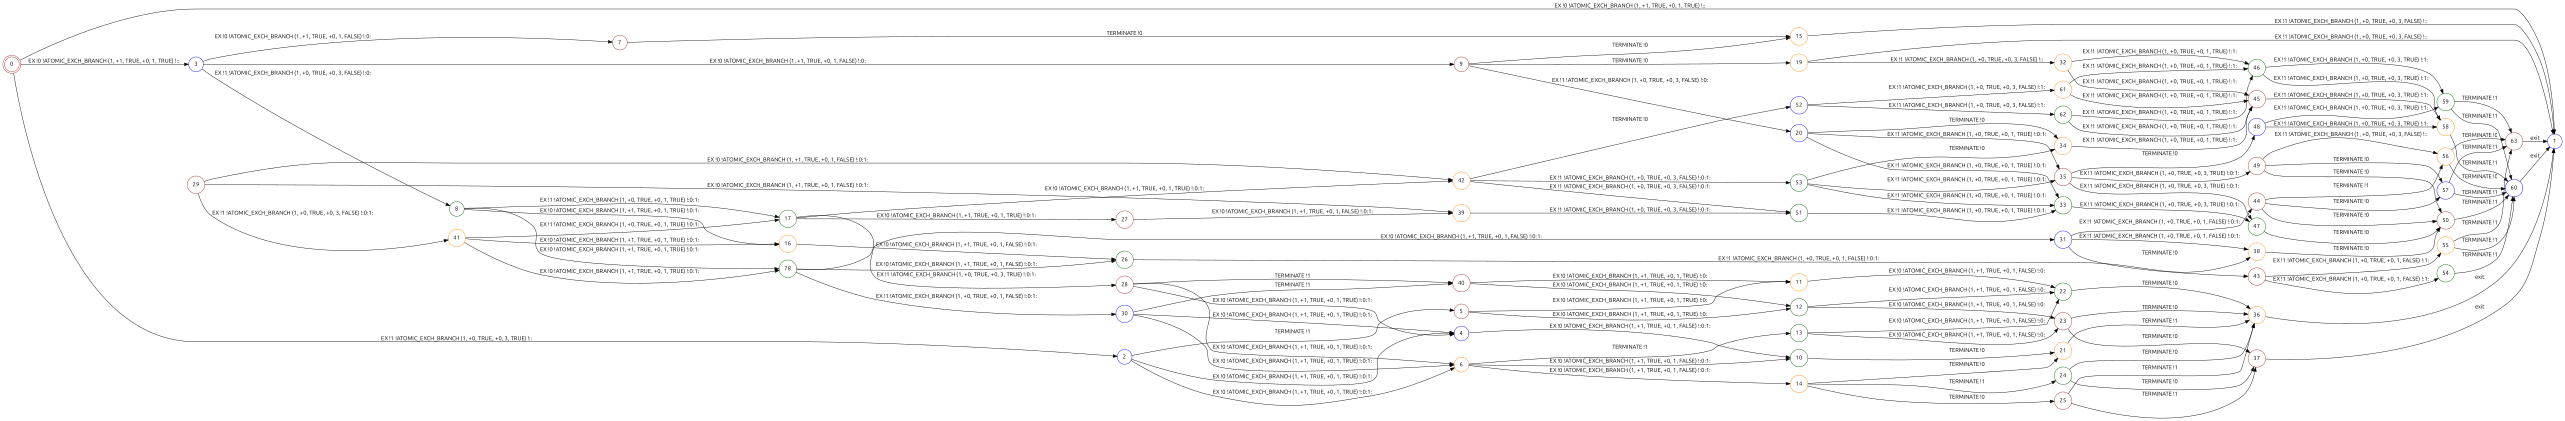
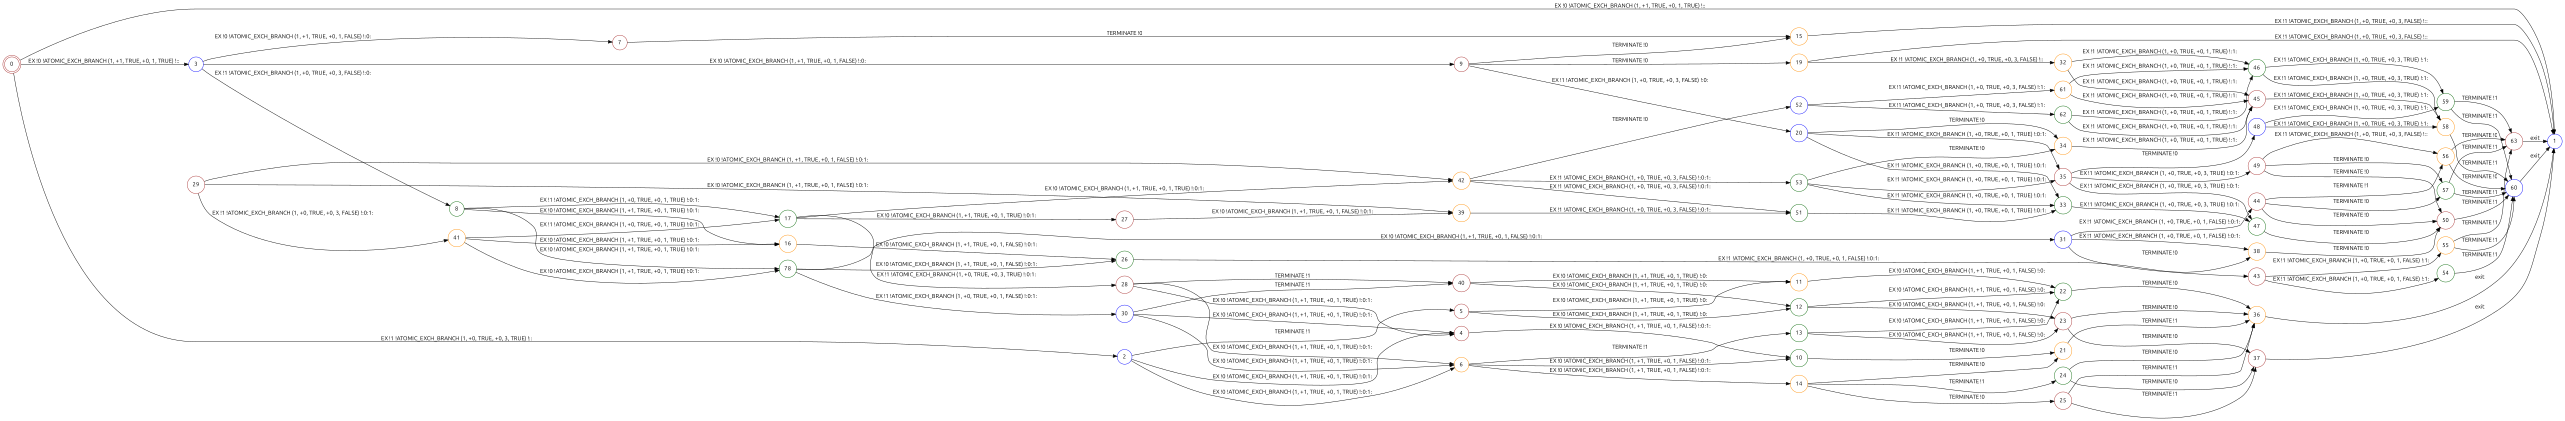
node "57": color blue -> darkgreen
node "4": color blue -> brown
